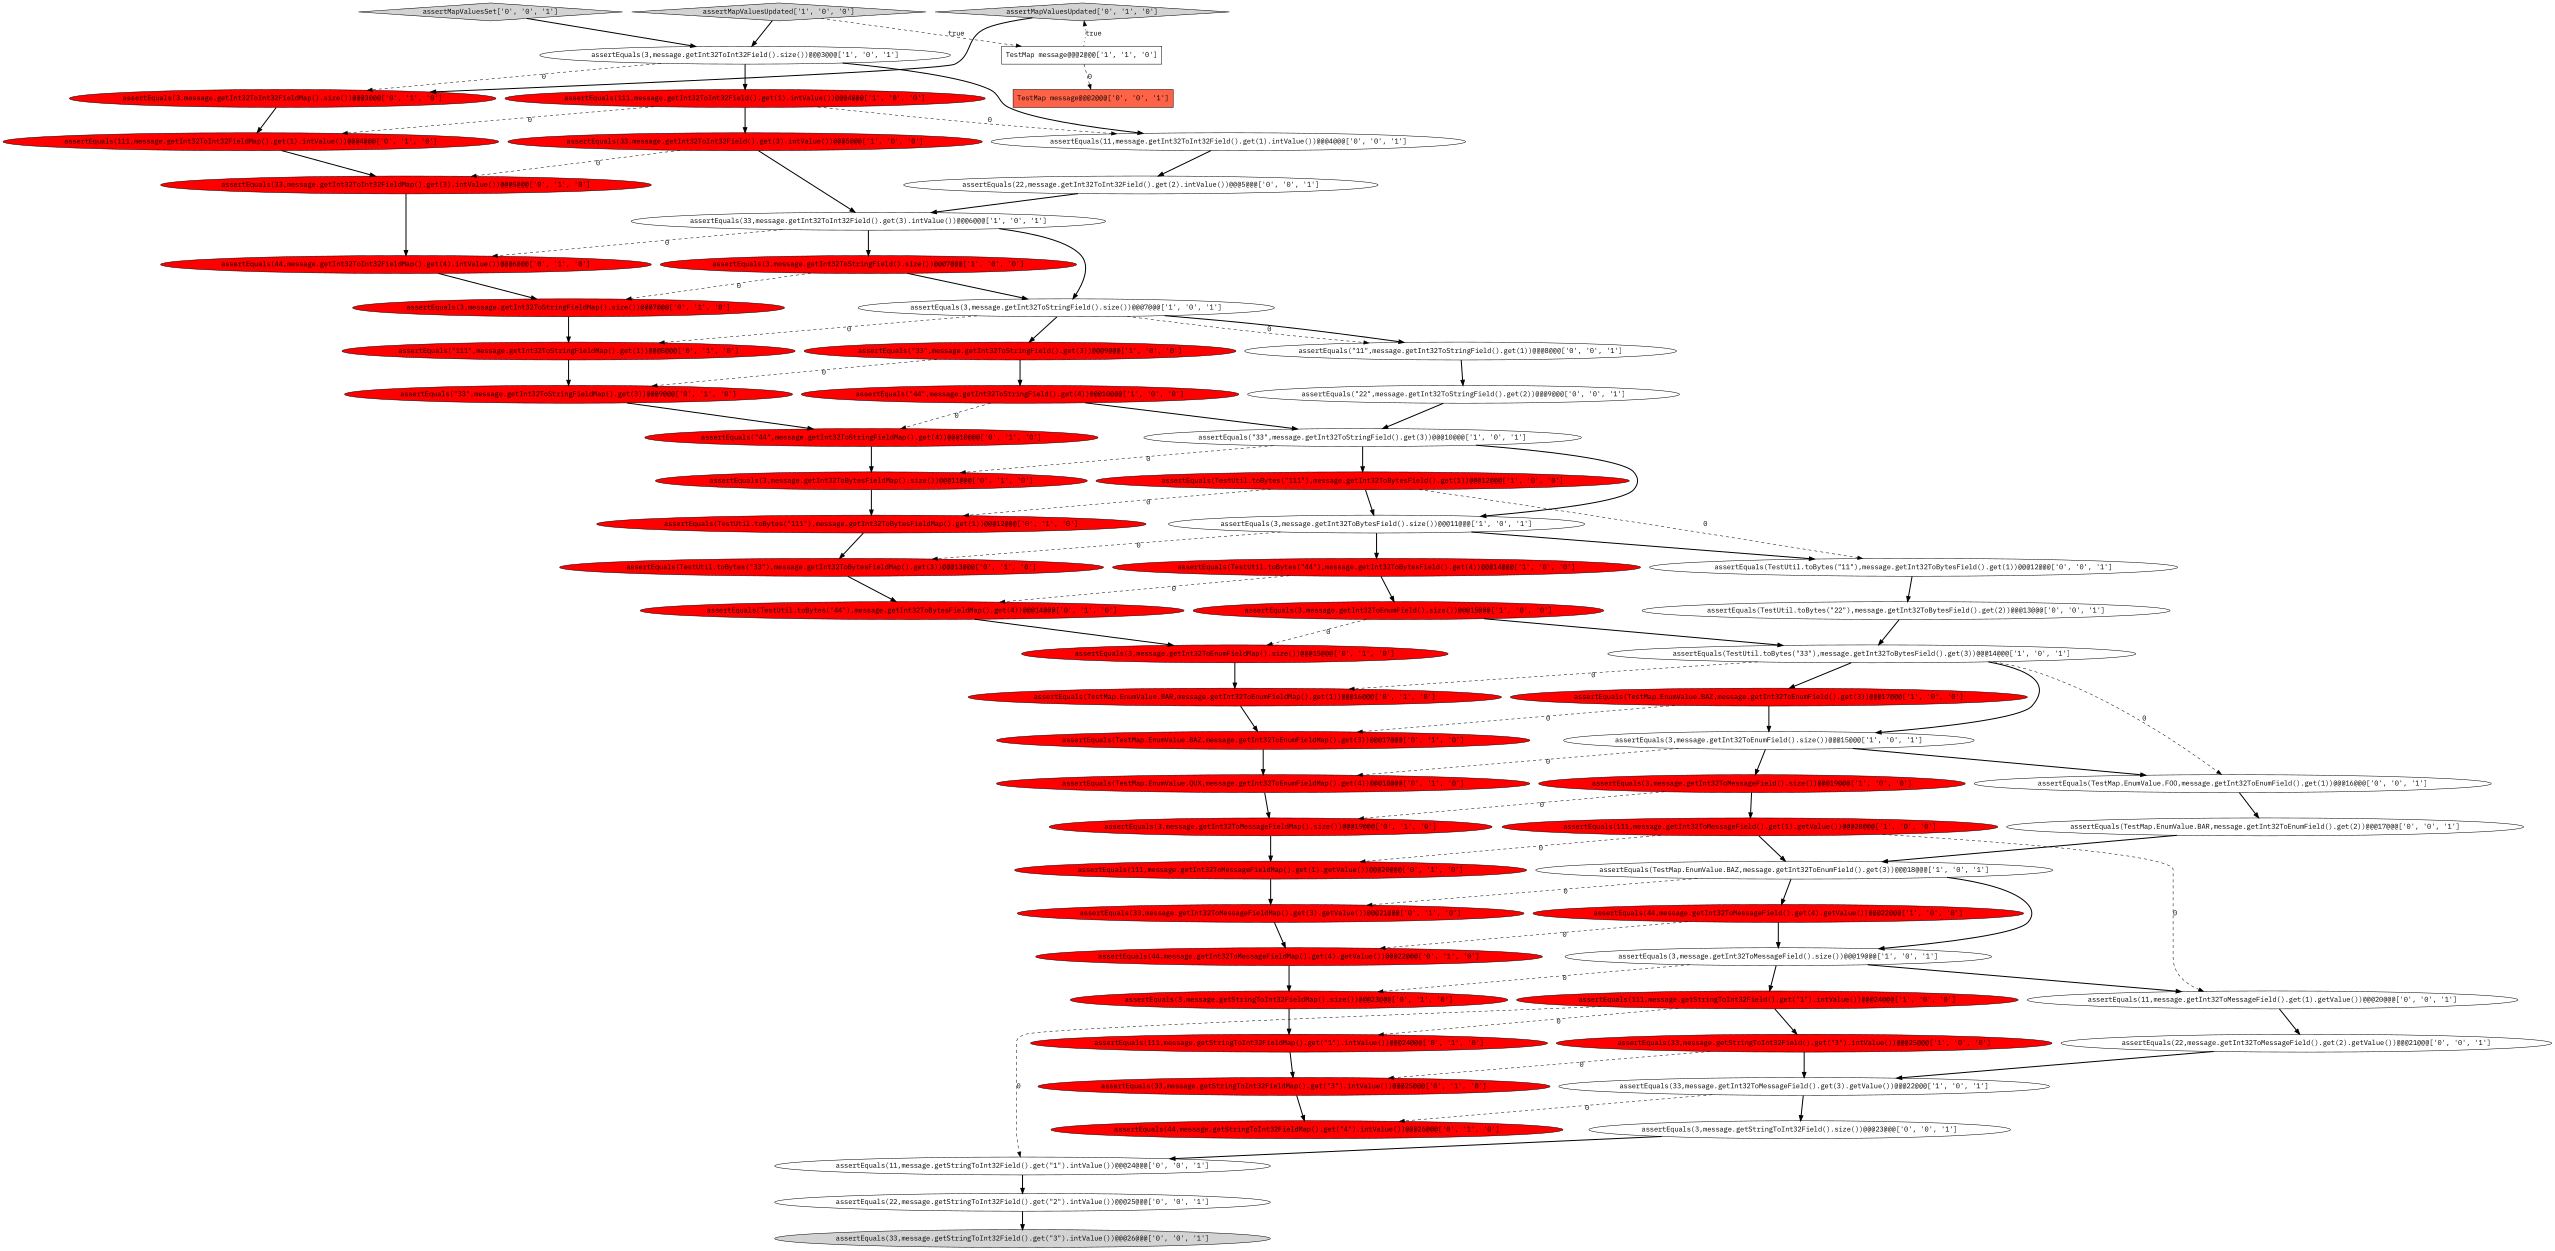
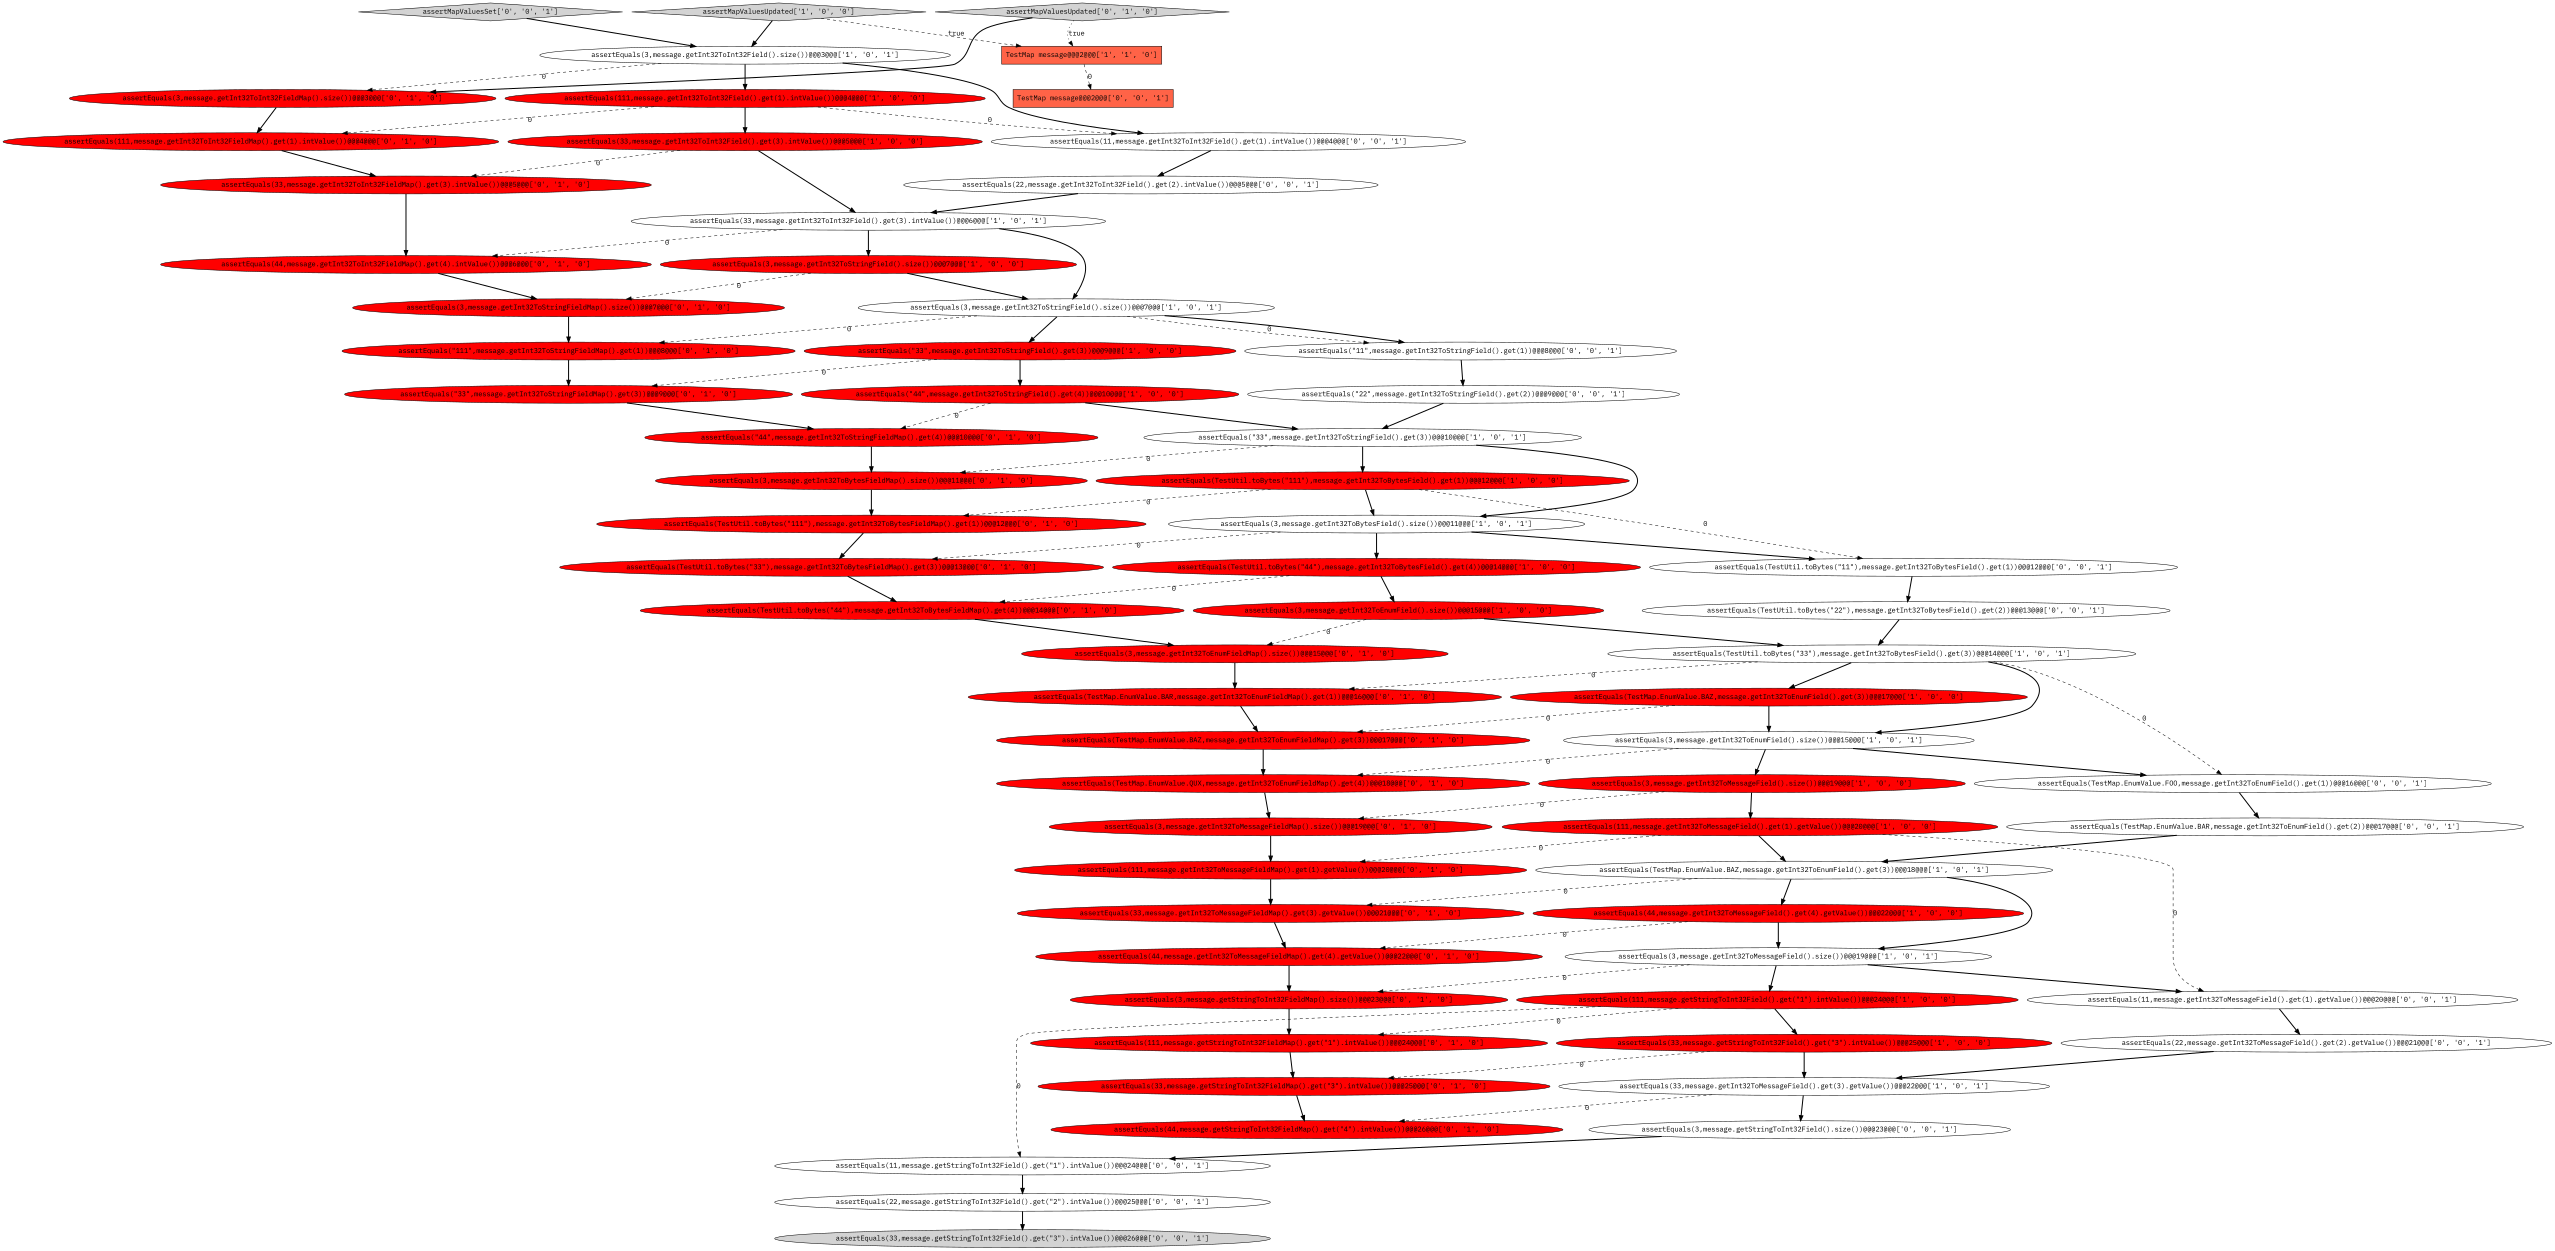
edge "TestMap message@@@2@@@['1', '1', '0']" -> "assertMapValuesUpdated['0', '1', '0']": reversed
node "TestMap message@@@2@@@['1', '1', '0']": fillcolor white -> tomato
